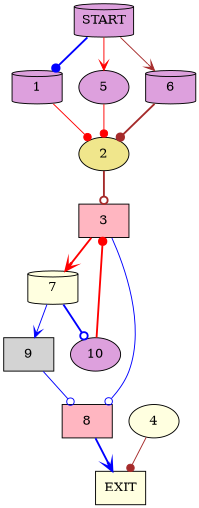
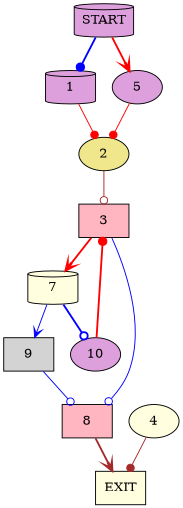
edge "START" -> "5": style solid -> bold
node "6": removed
edge "2" -> "3": style bold -> solid
edge "8" -> "EXIT": color blue -> brown
